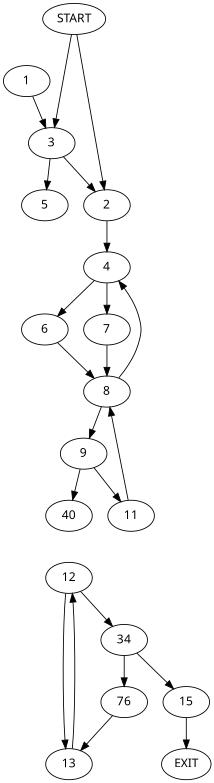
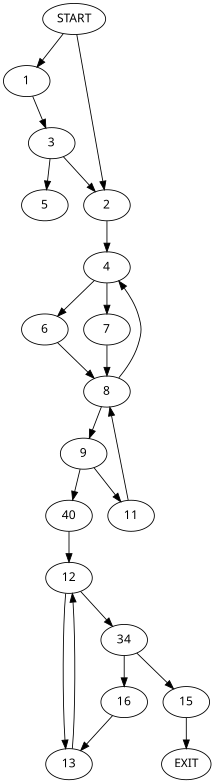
edge "START" -> "3": now "START" -> "1"
edge "40" -> "12": added
node "76": label "76" -> "16"
